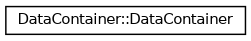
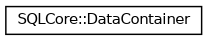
node "DataContainer::DataContainer": label "DataContainer::DataContainer" -> "SQLCore::DataContainer"
